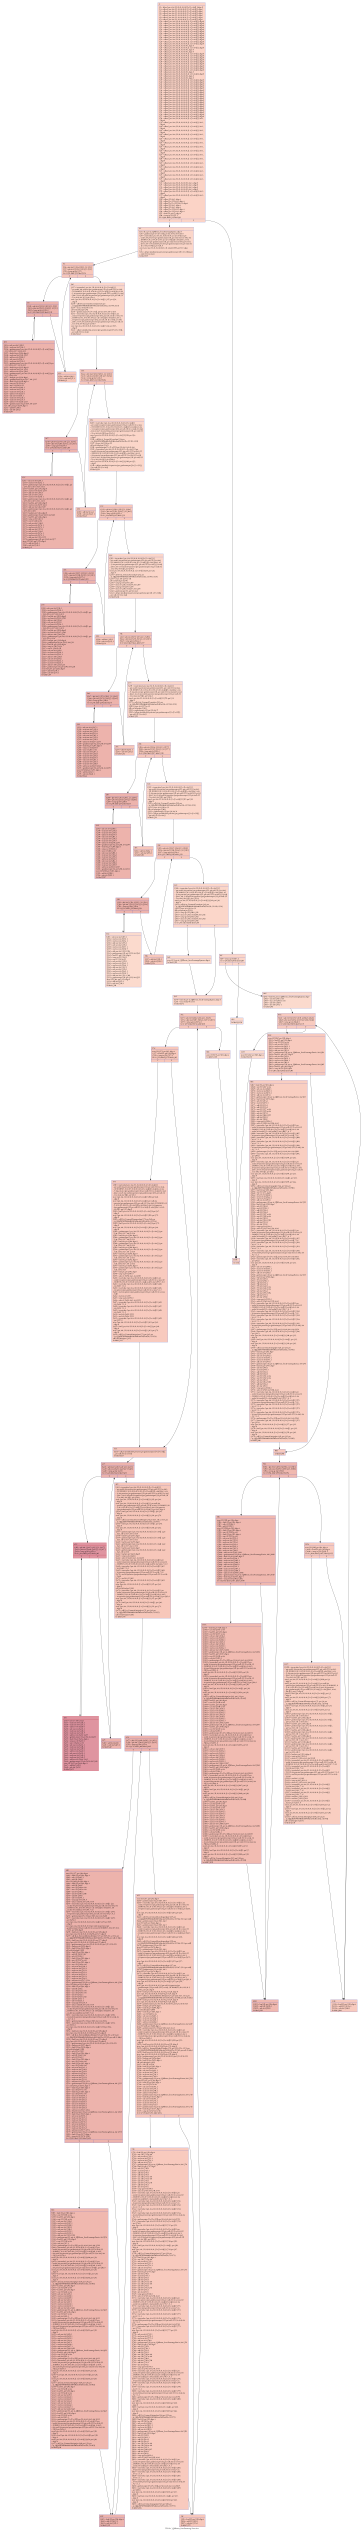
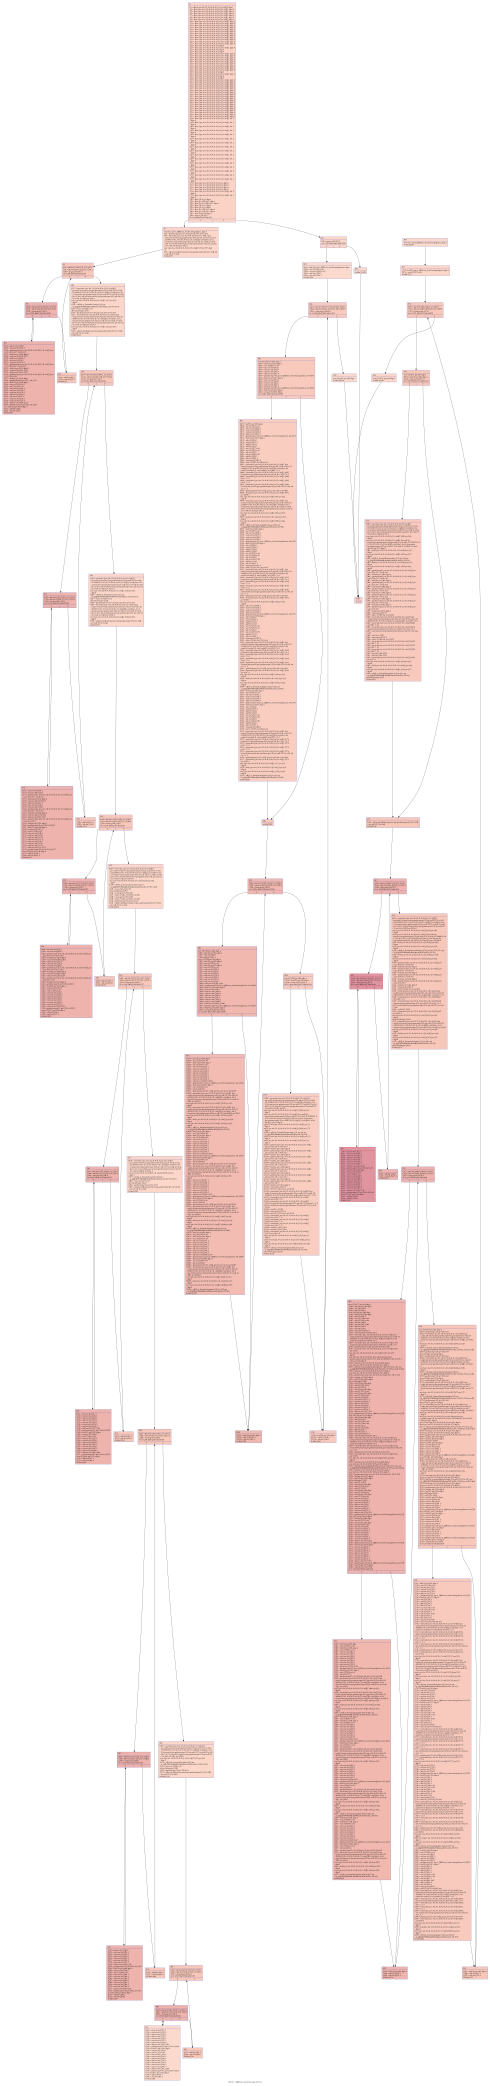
node "359:": removed
